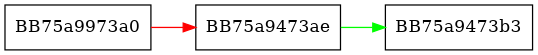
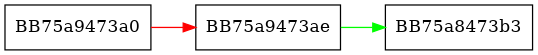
node "BB75a9973a0": label "BB75a9973a0" -> "BB75a9473a0"
node "BB75a9473b3": label "BB75a9473b3" -> "BB75a8473b3"
